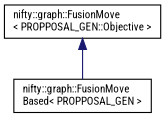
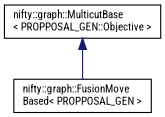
node "nifty::graph::FusionMove < PROPPOSAL_GEN::Objective >": label "nifty::graph::FusionMove < PROPPOSAL_GEN::Objective >" -> "nifty::graph::MulticutBase < PROPPOSAL_GEN::Objective >"
